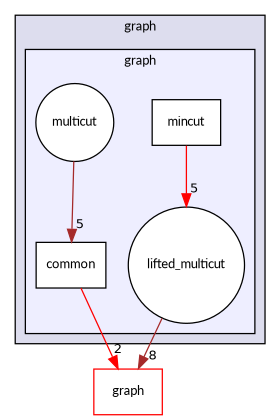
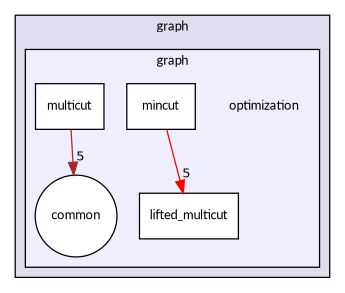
node "optimization": added
node "multicut": shape circle -> box
node "common": shape box -> circle
node "lifted_multicut": shape circle -> box
node "graph": removed
